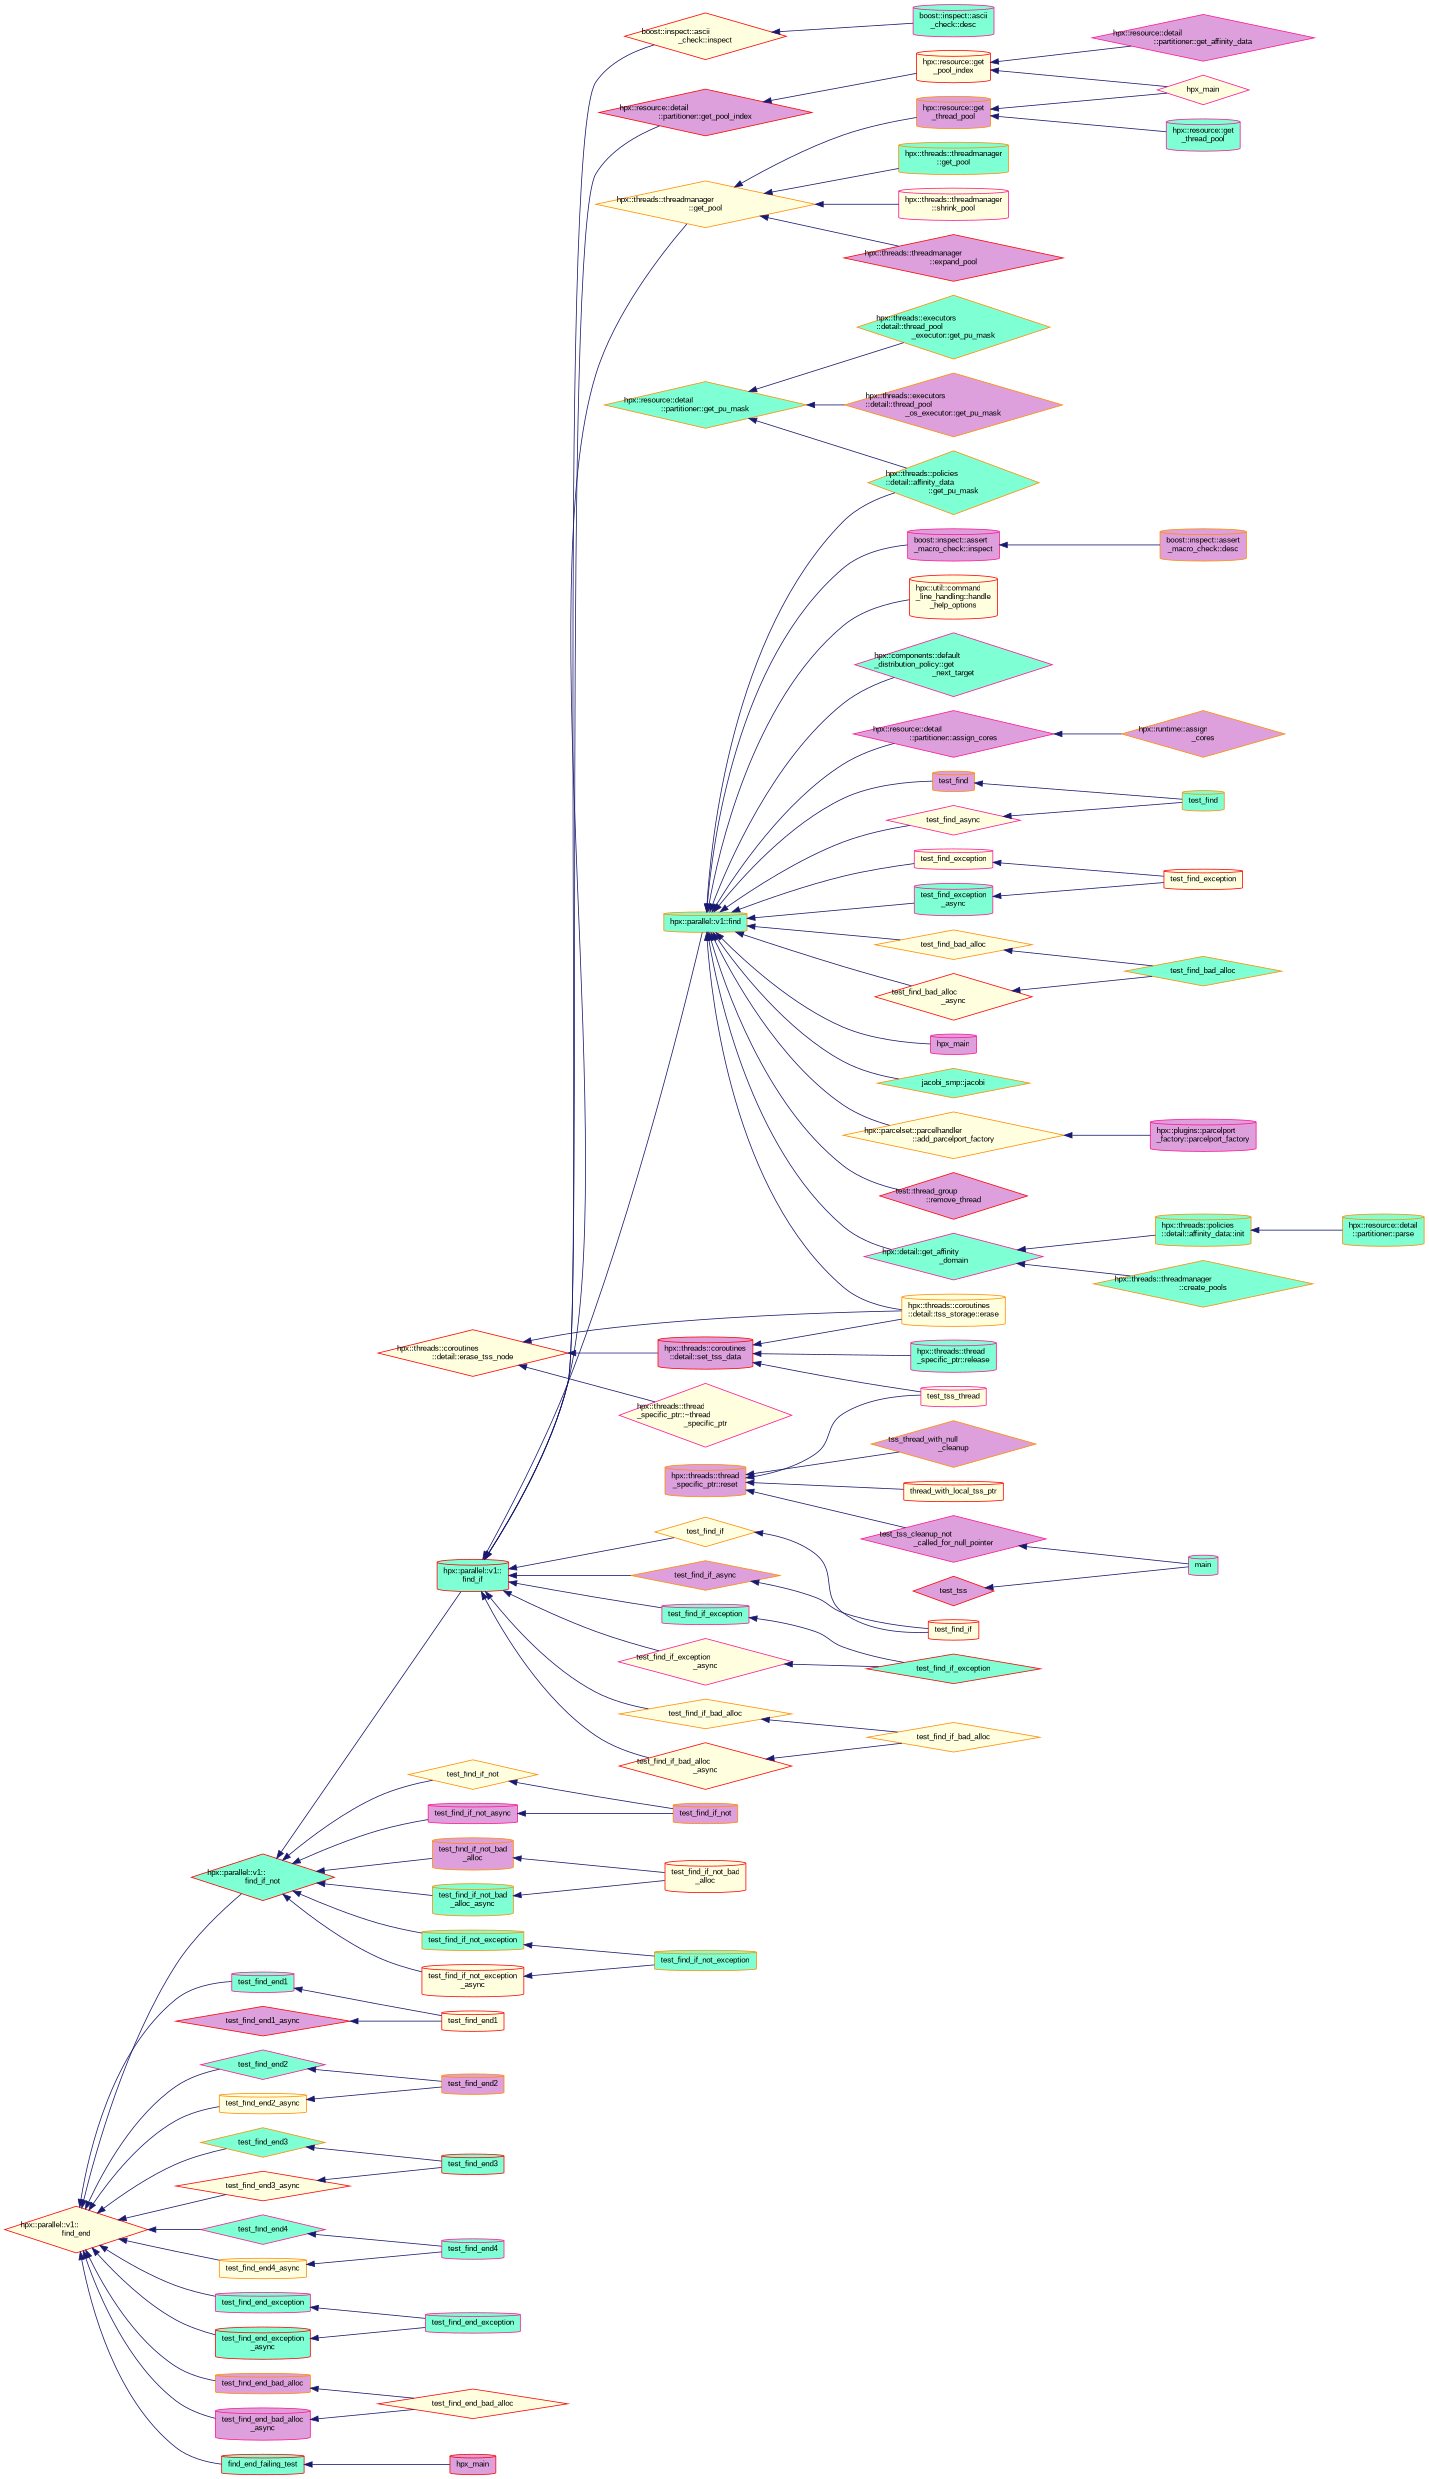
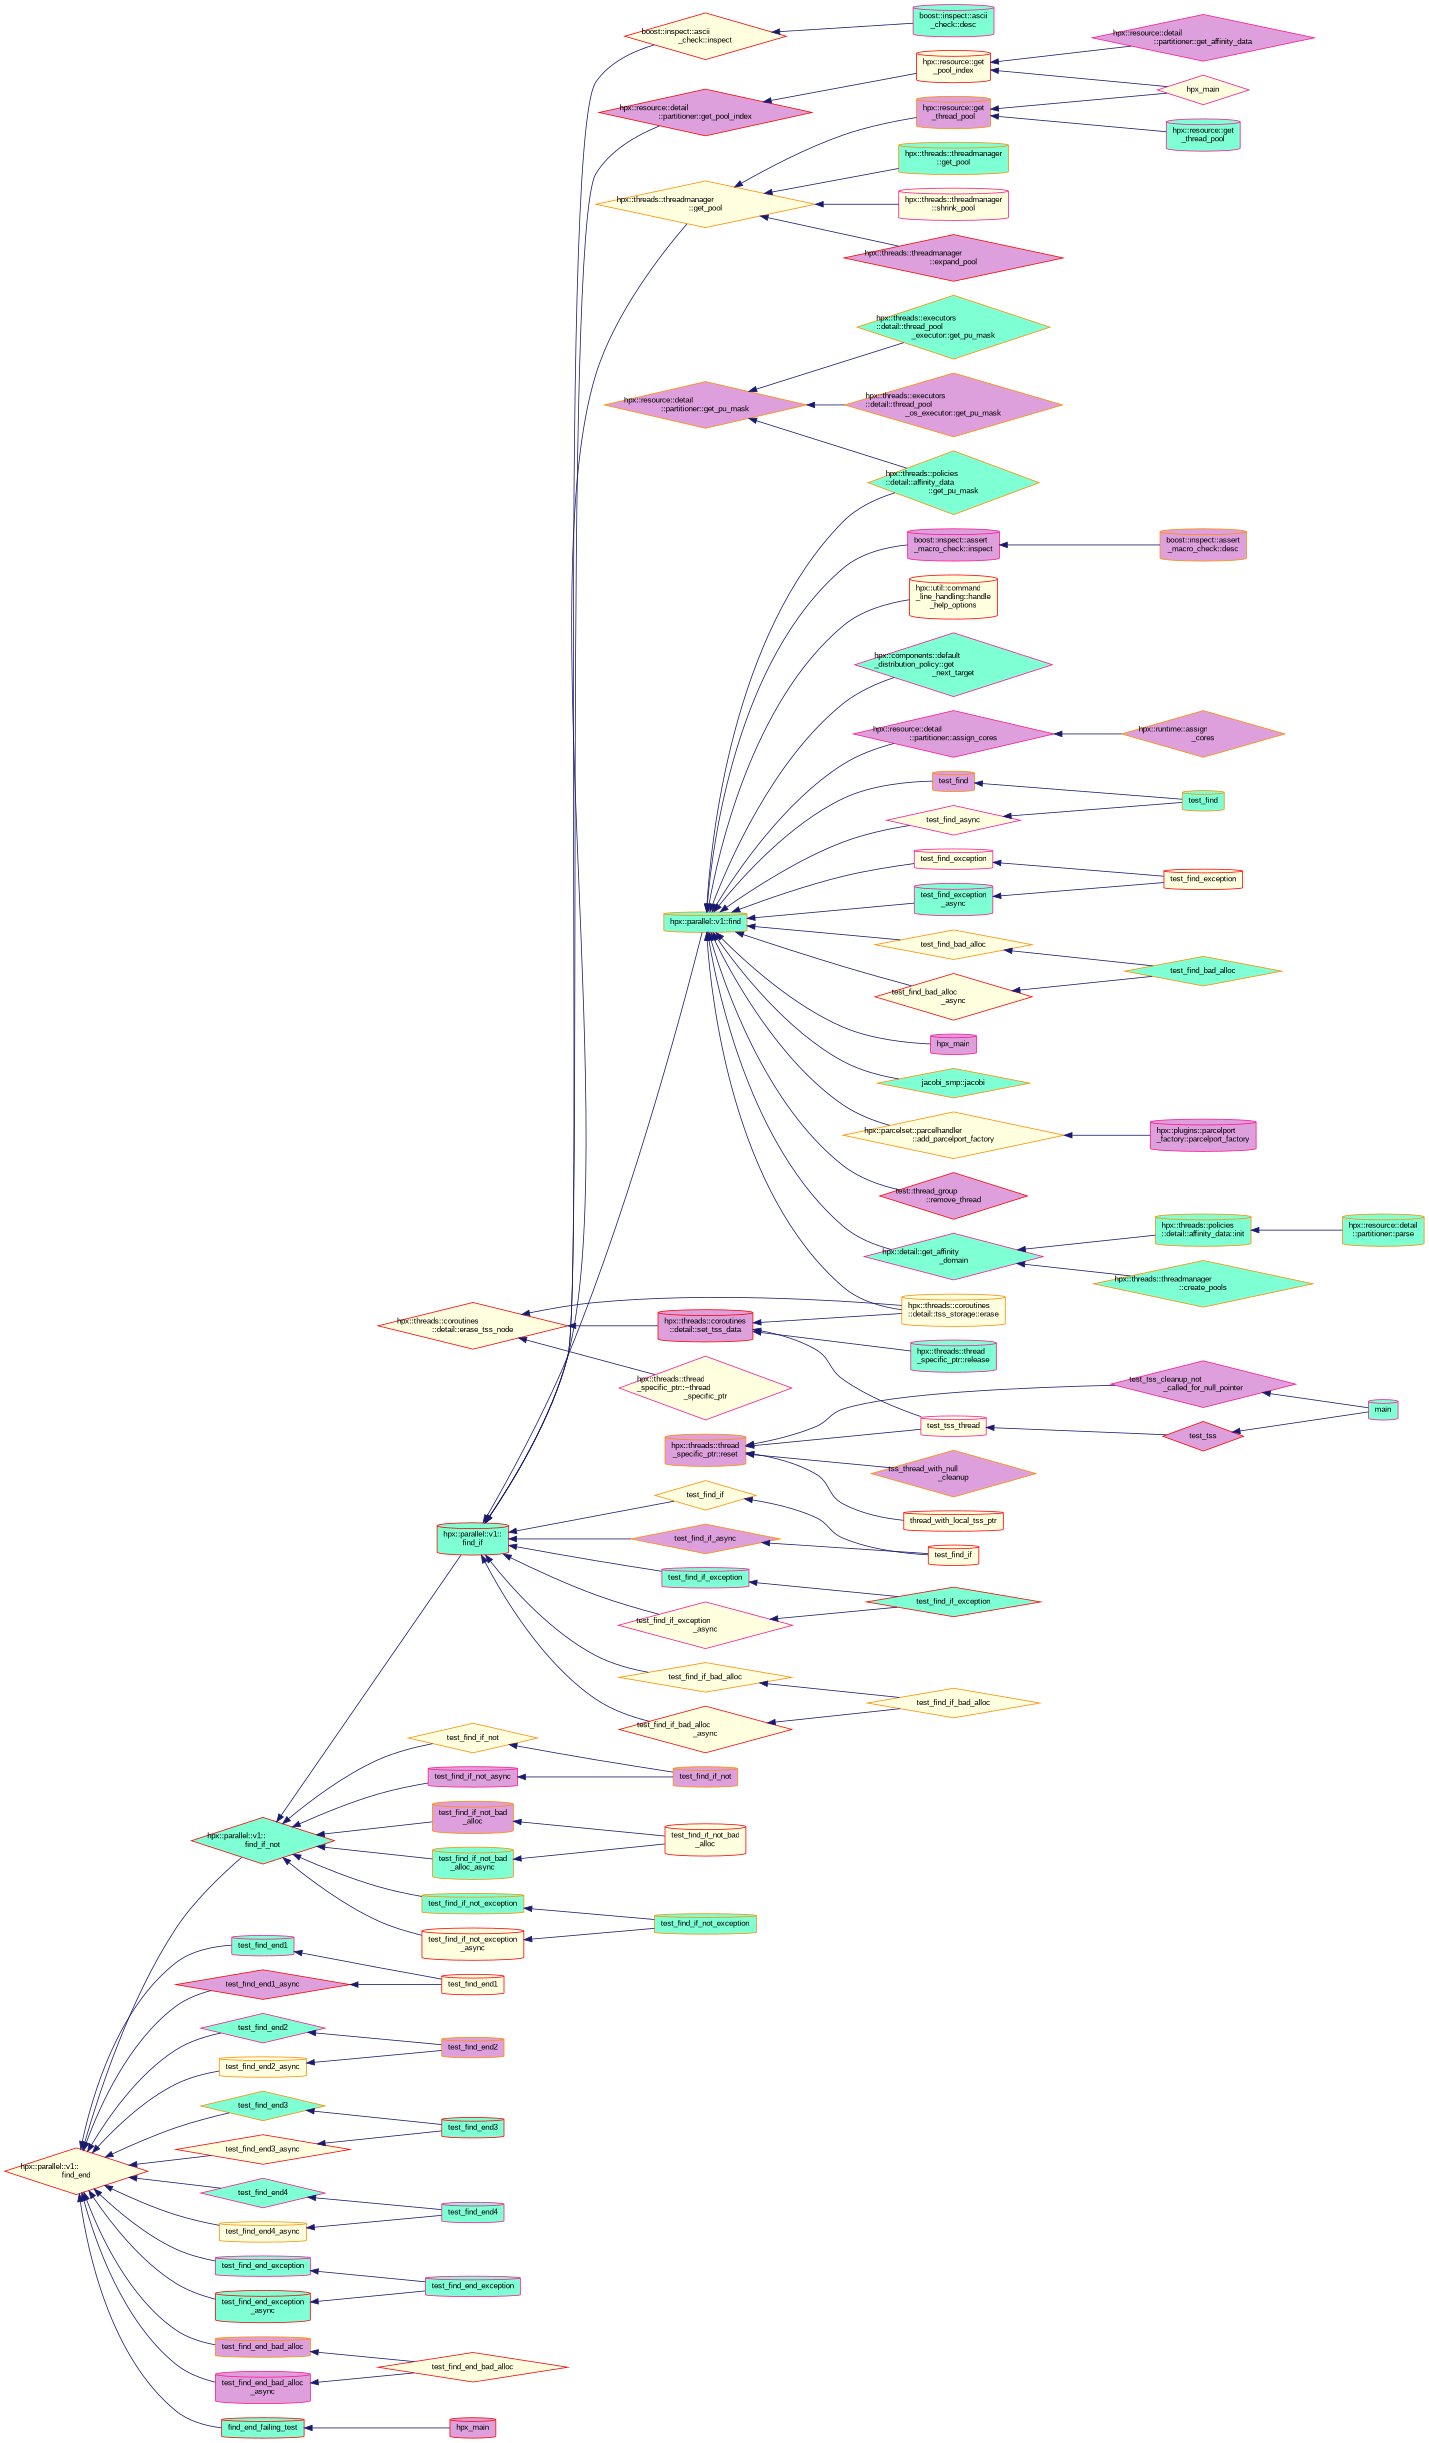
node "hpx::resource::detail ::partitioner::get_pu_mask": fillcolor aquamarine -> plum
edge "test_tss" -> "test_tss_thread": added
edge "test_find_end1_async" -> "hpx::parallel::v1:: find_end": added
